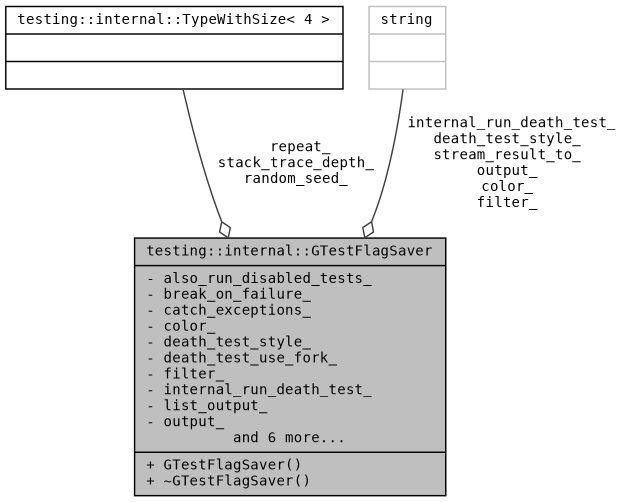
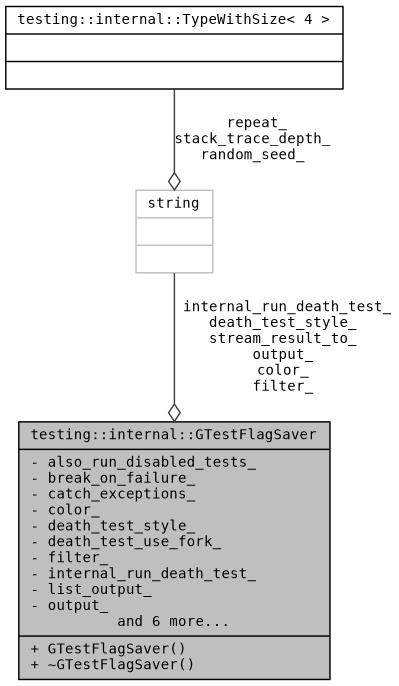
edge "testing::internal::TypeWithSize< 4 >" -> "testing::internal::GTestFlagSaver": now "testing::internal::TypeWithSize< 4 >" -> "string"
